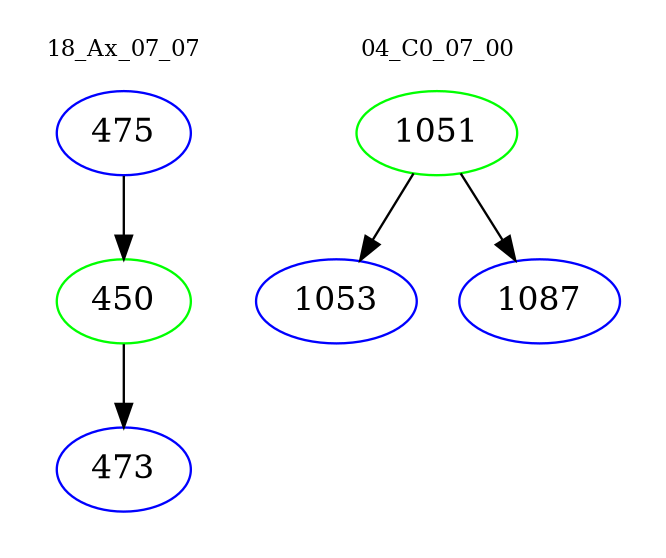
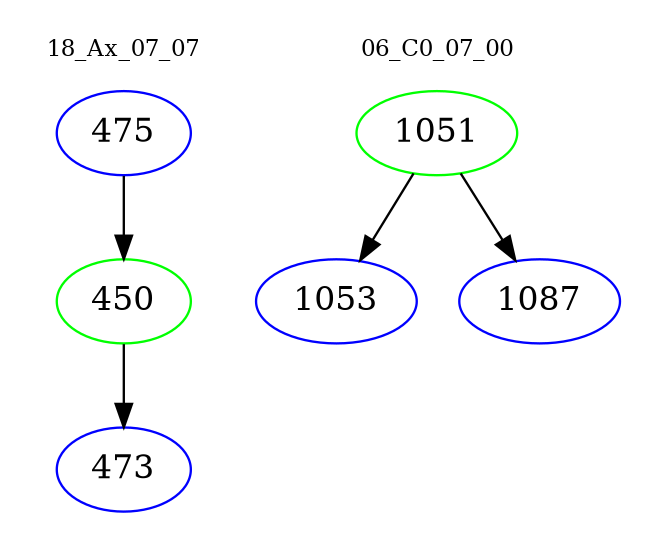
cluster "04_C0_07_00": label "04_C0_07_00" -> "06_C0_07_00"
